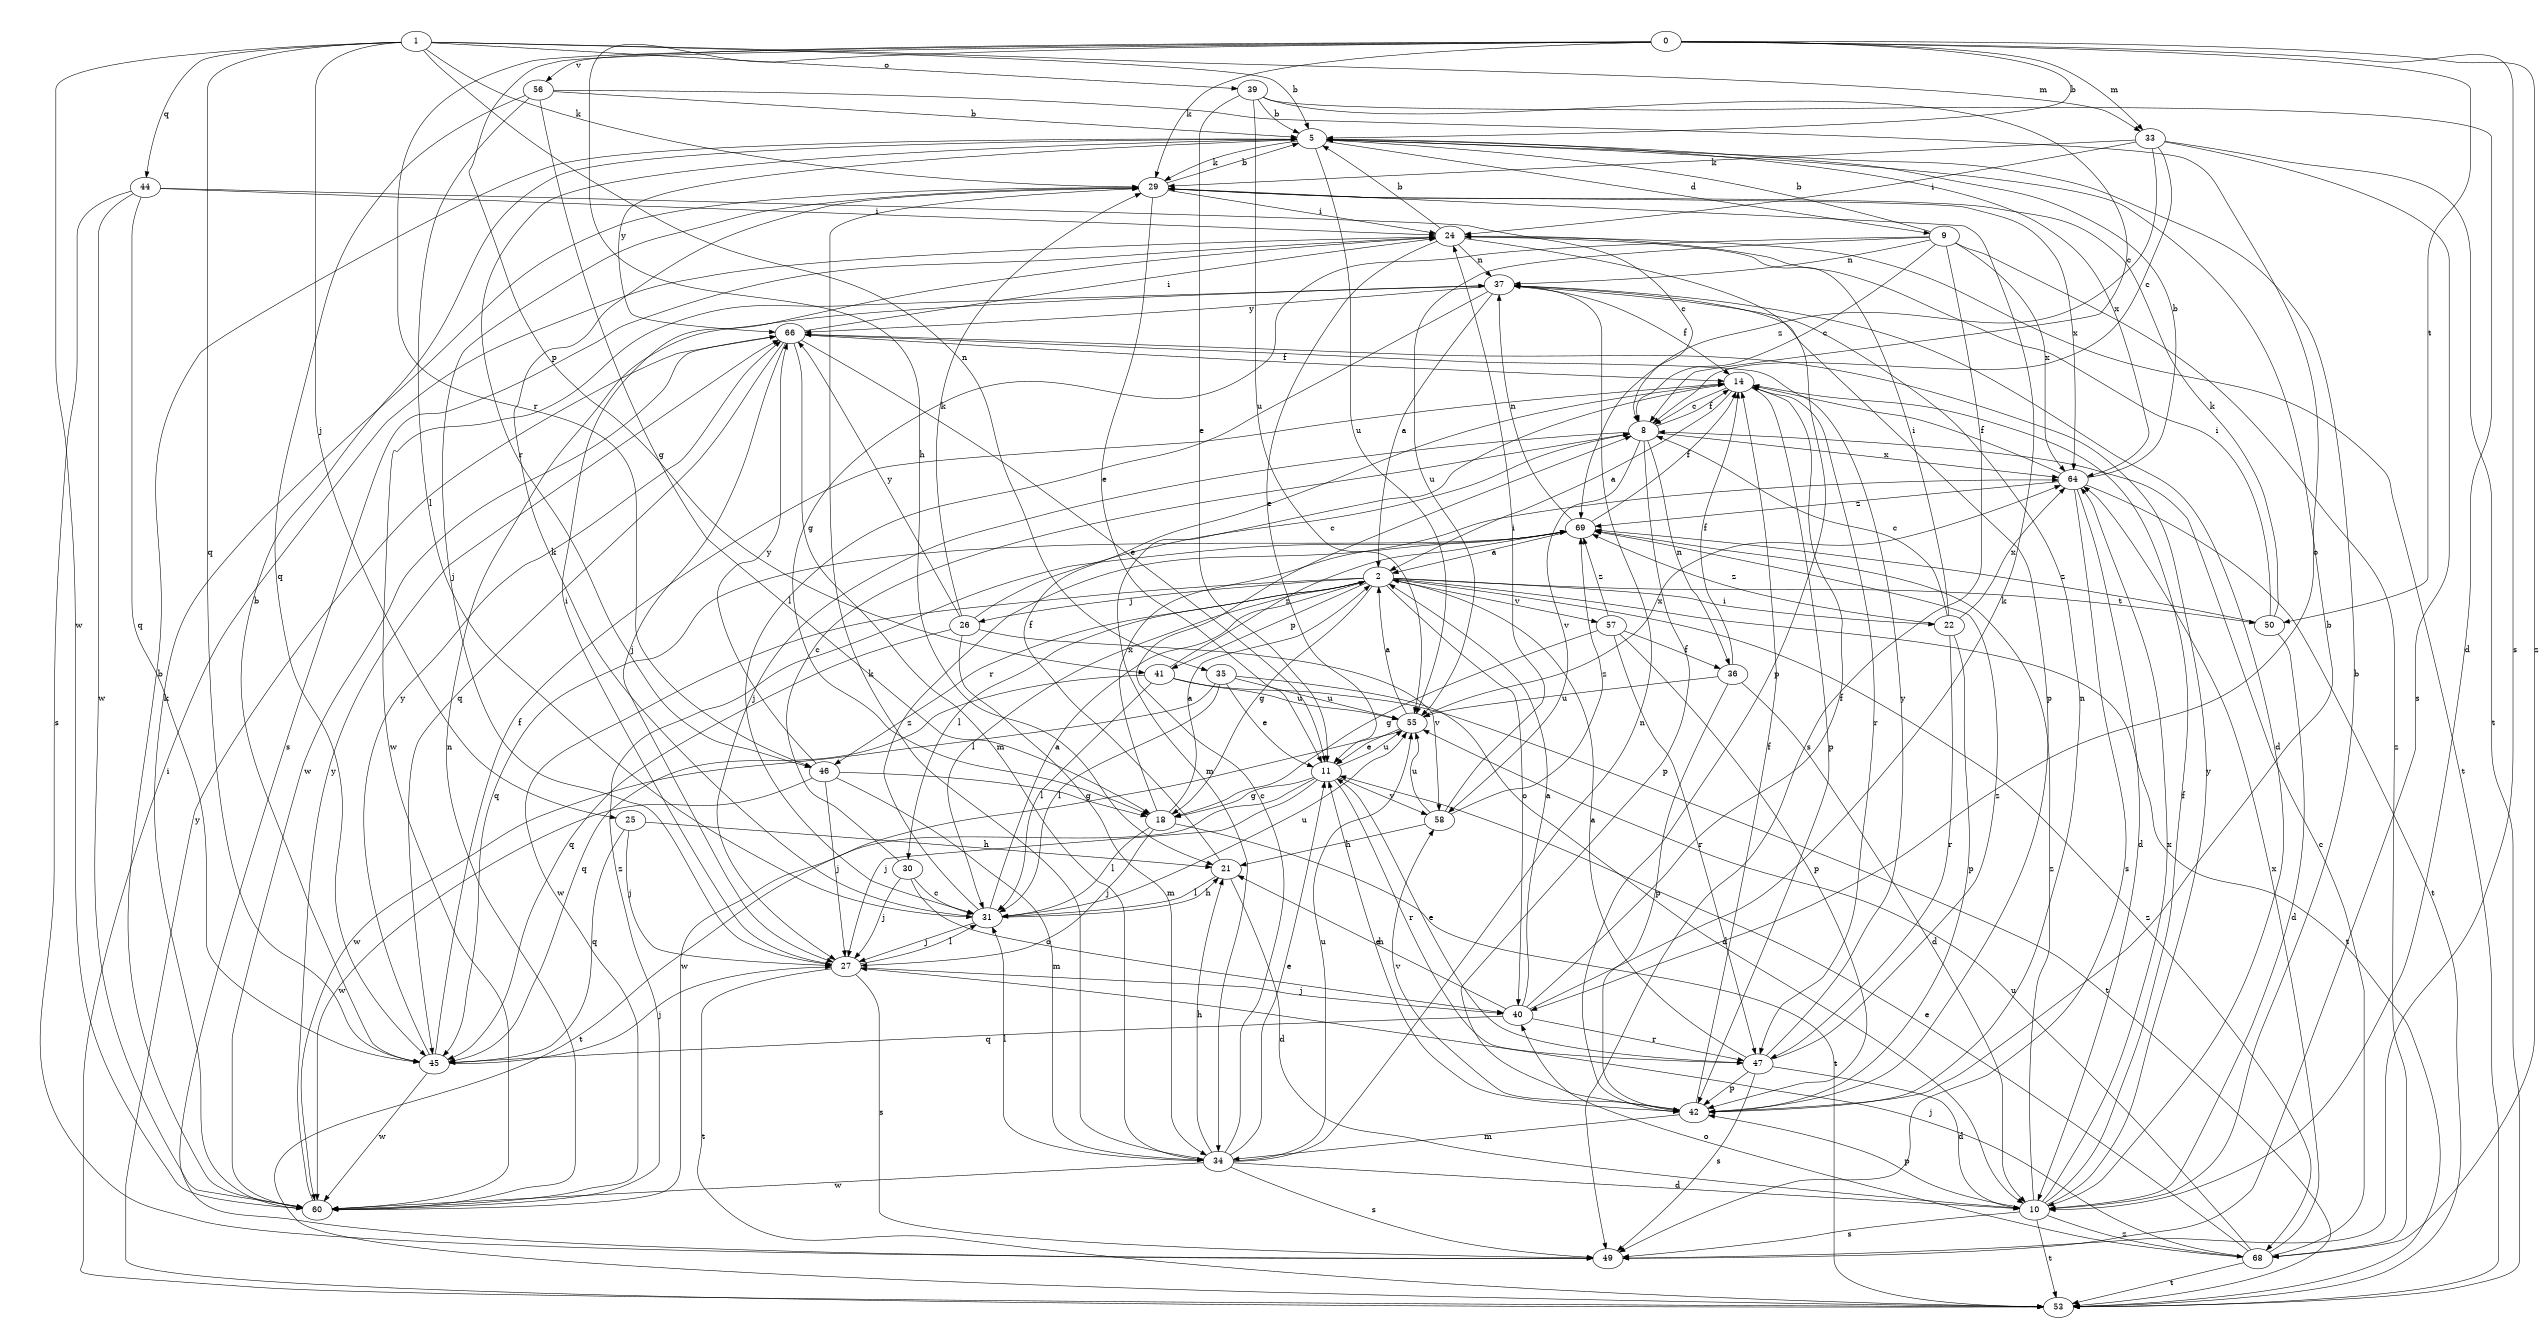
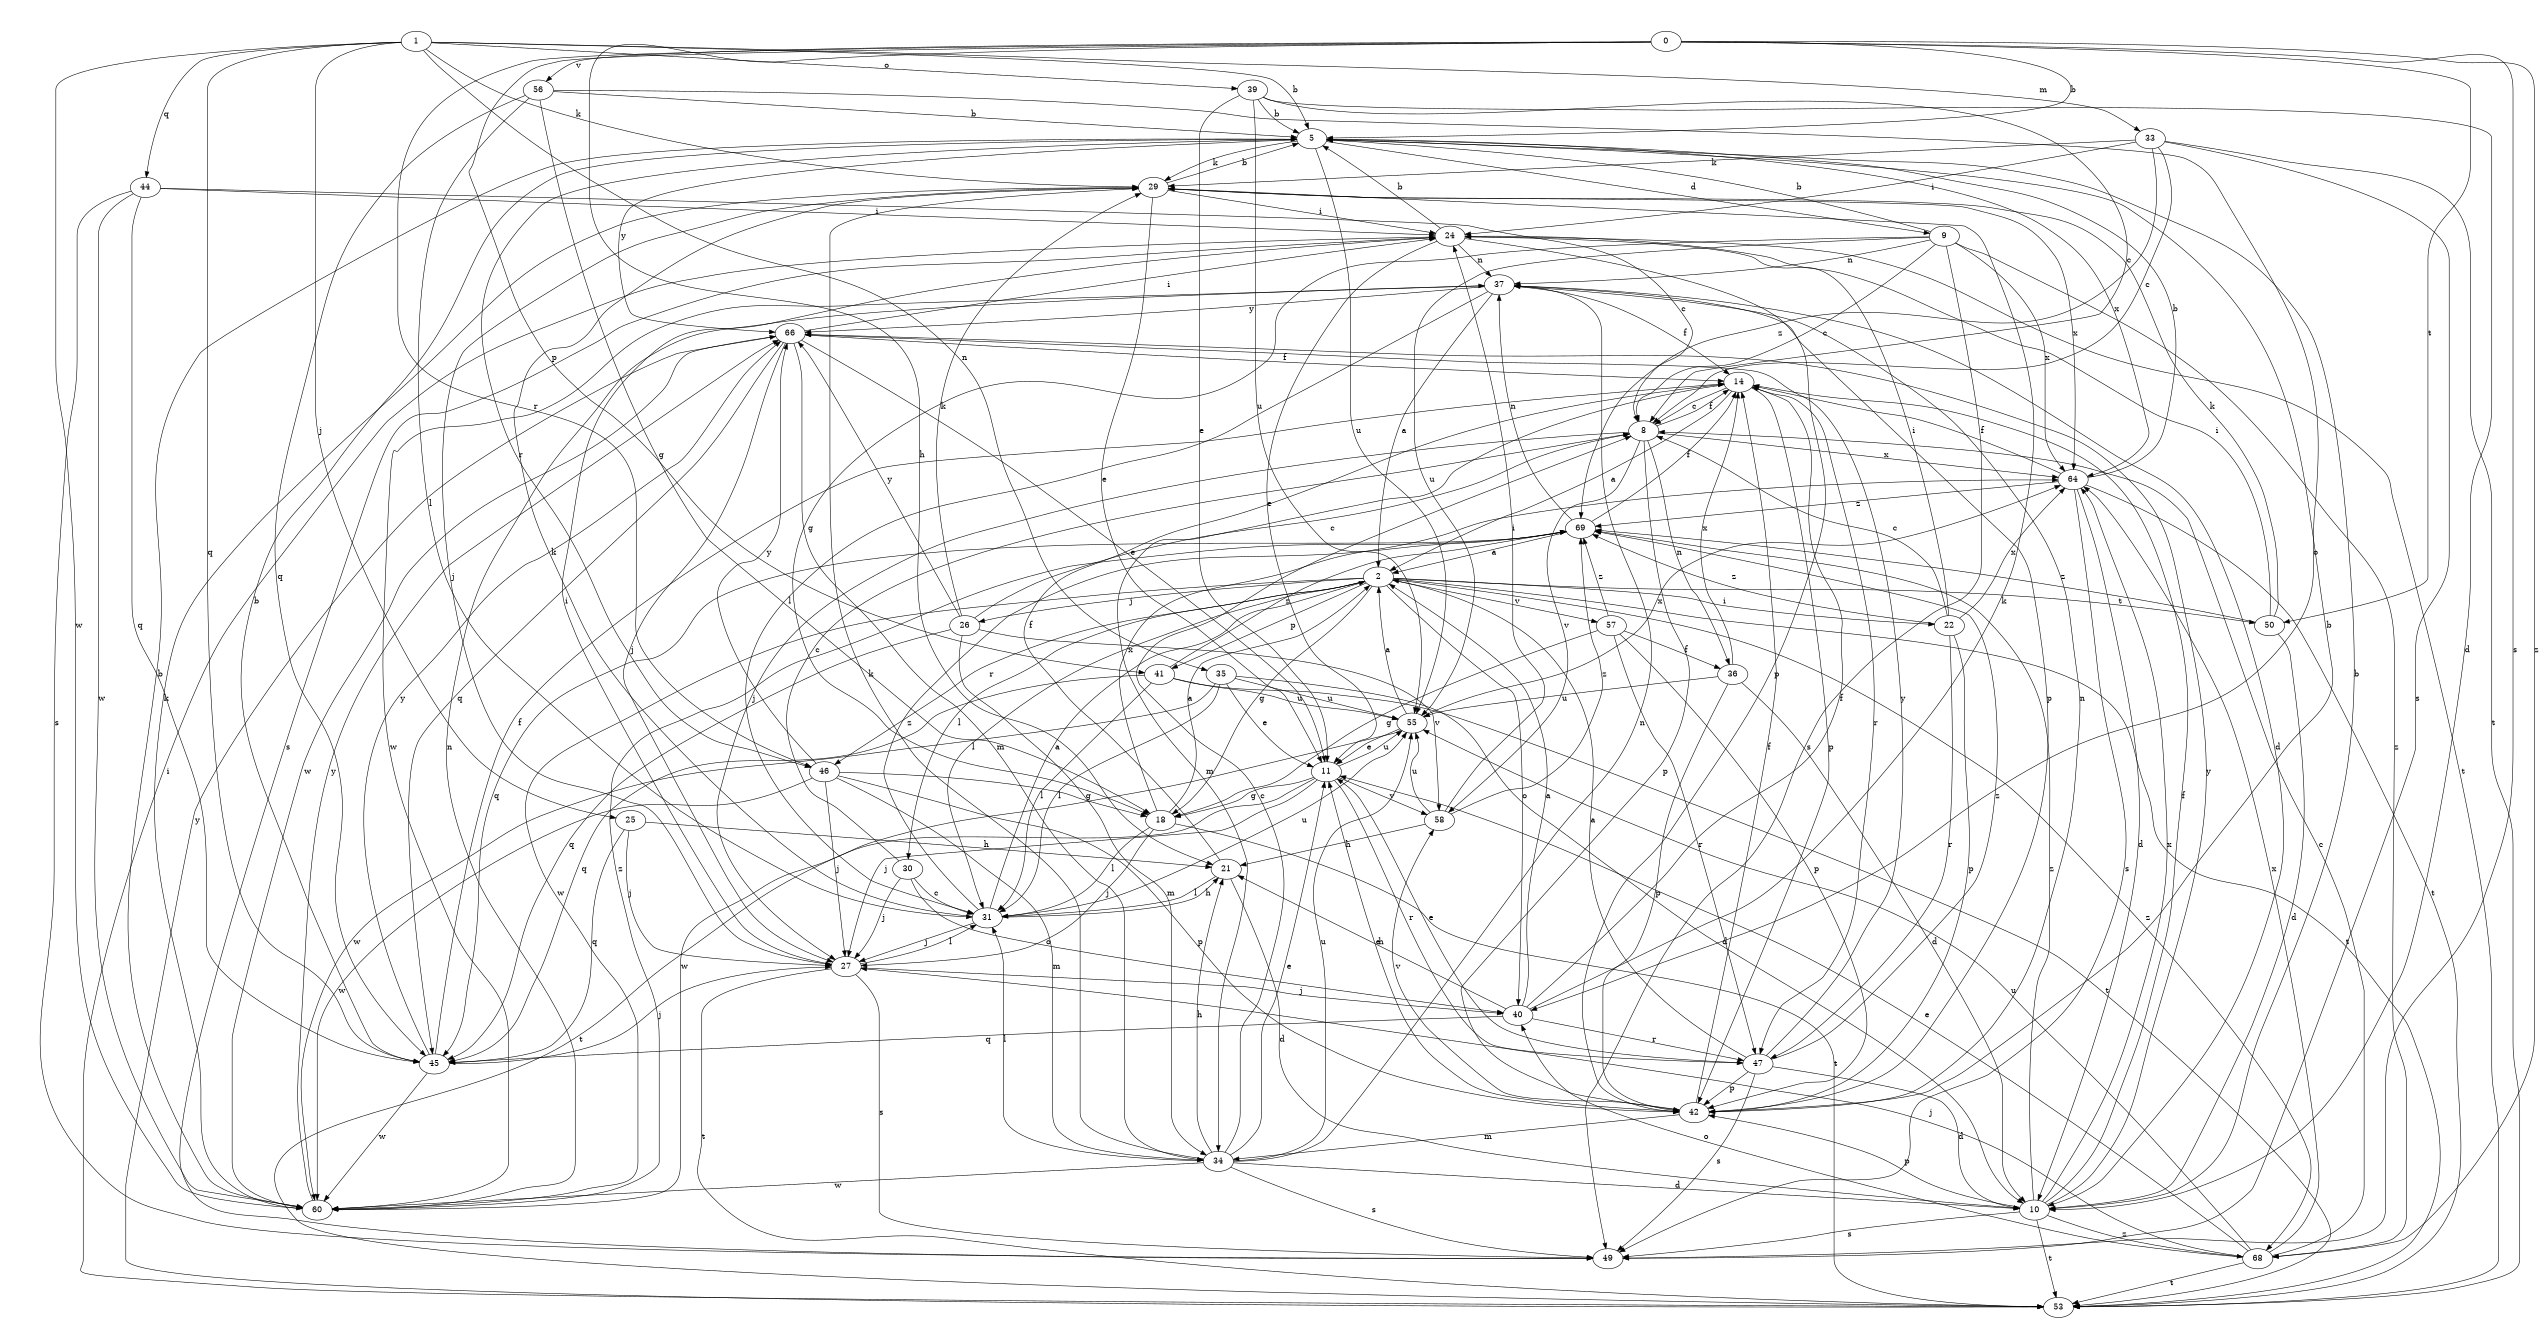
edge "0" -> "33": removed, label "m"
edge "0" -> "29": removed, label "k"
edge "36" -> "14": label "f" -> "x"
edge "46" -> "42": added, label "p"
